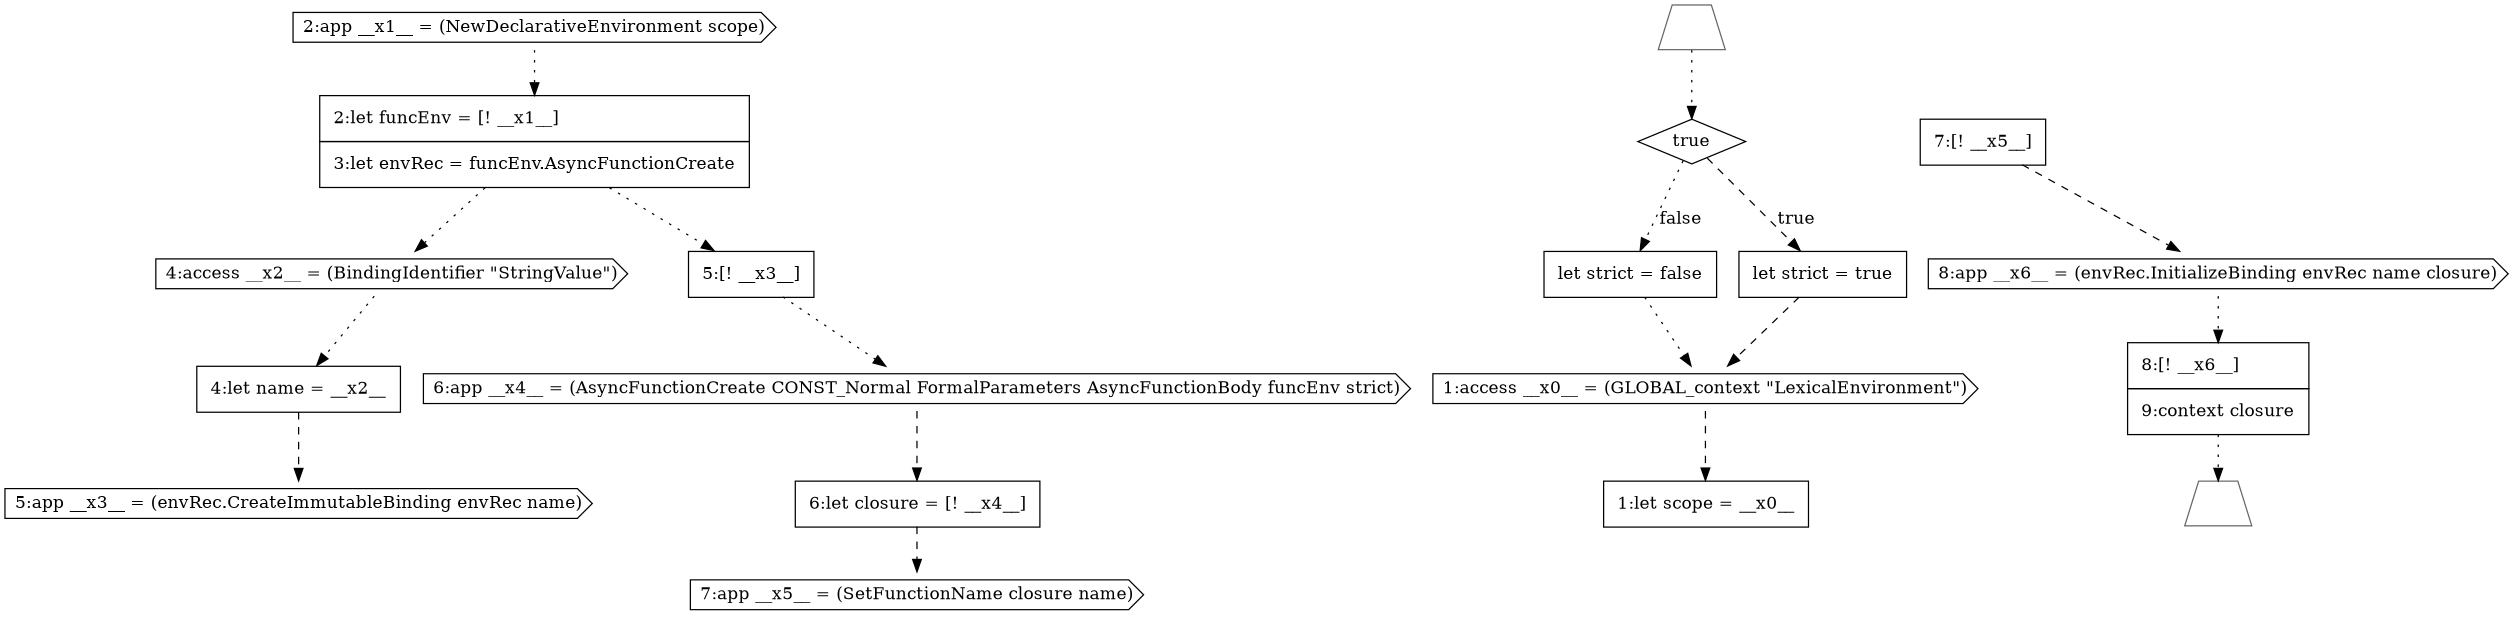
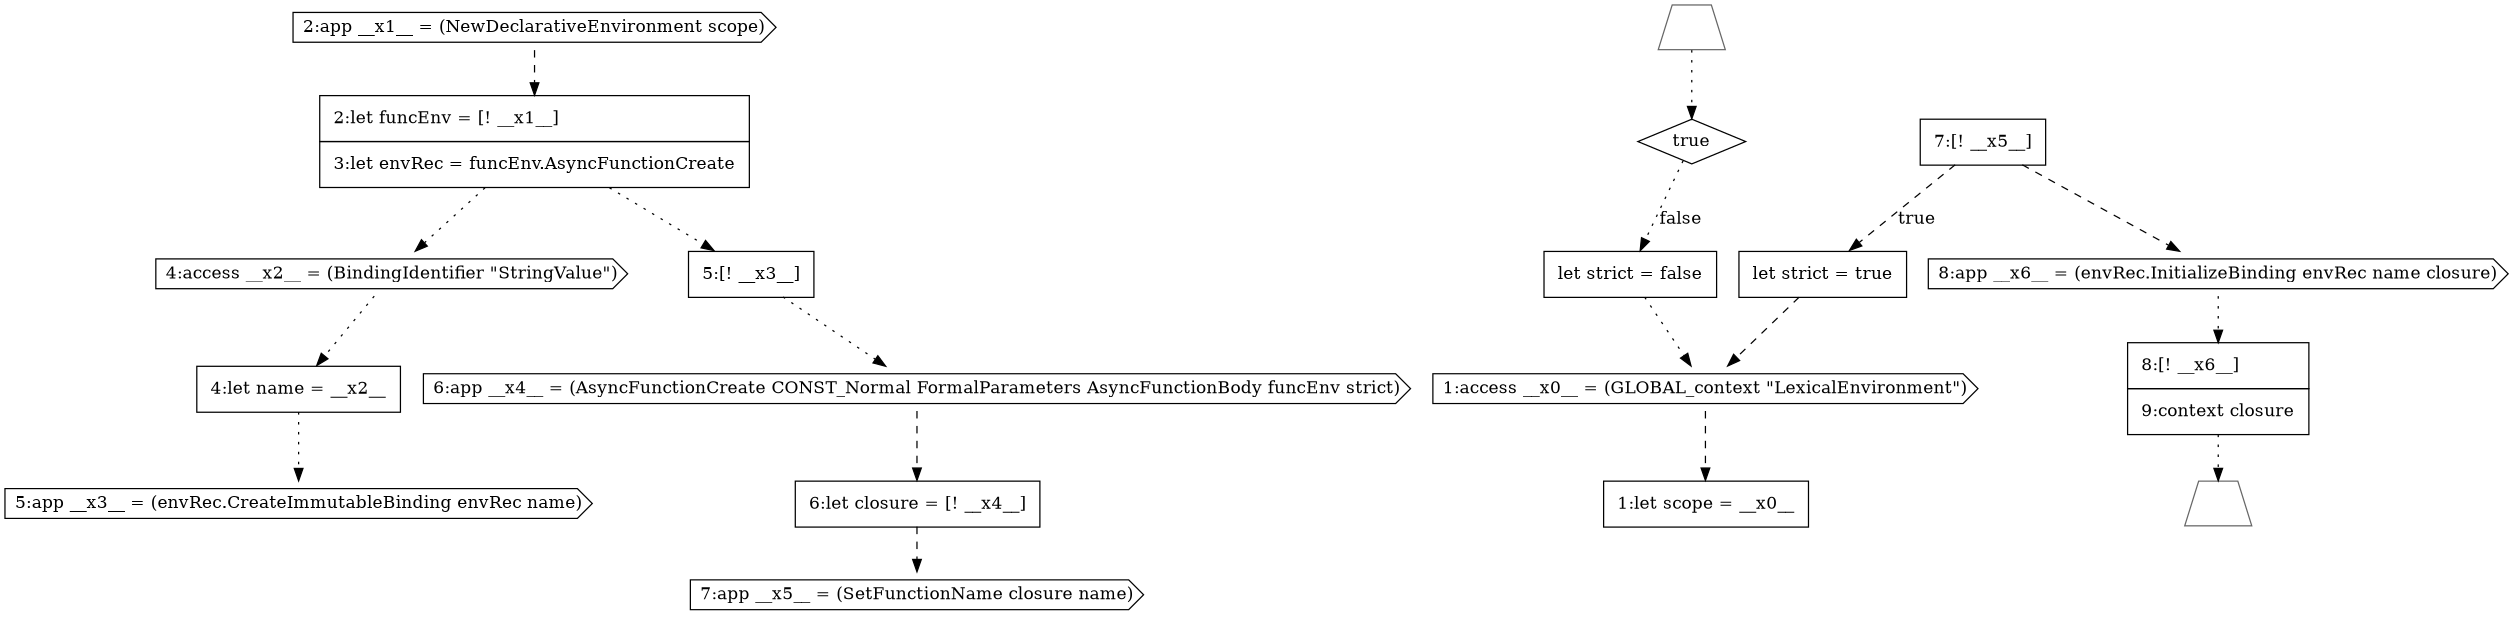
edge "2:app __x1__ = (NewDeclarativeEnvironment scope)" -> "2:let funcEnv = [! __x1__]": style dotted -> dashed
edge "true" -> "let strict = true": now "7:[! __x5__]" -> "let strict = true"
edge "4:let name = __x2__" -> "5:app __x3__ = (envRec.CreateImmutableBinding envRec name)": style dashed -> dotted
